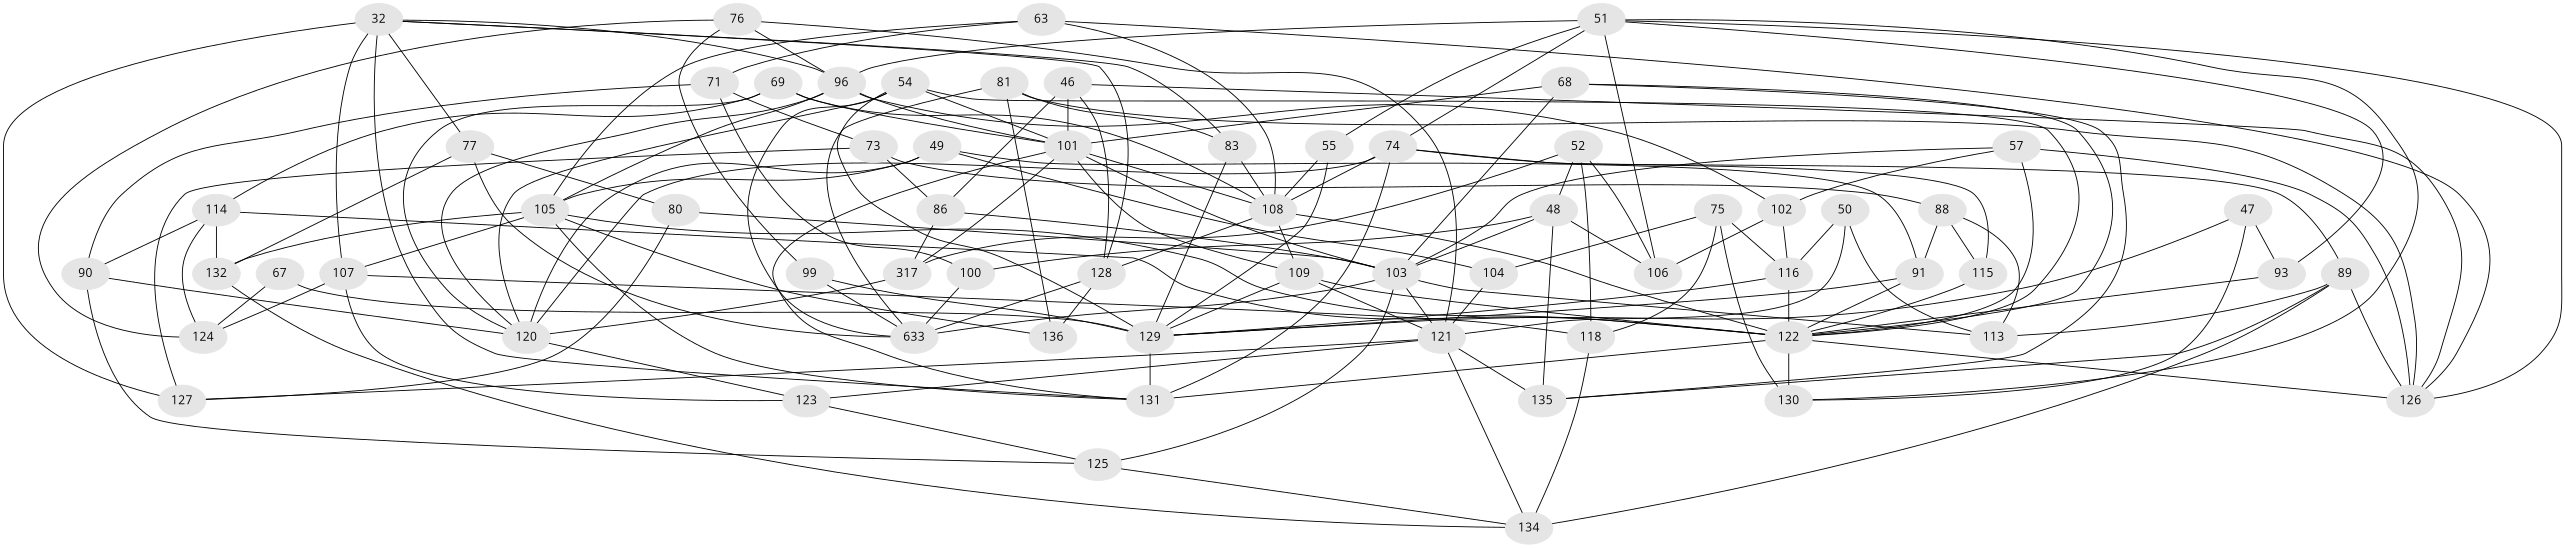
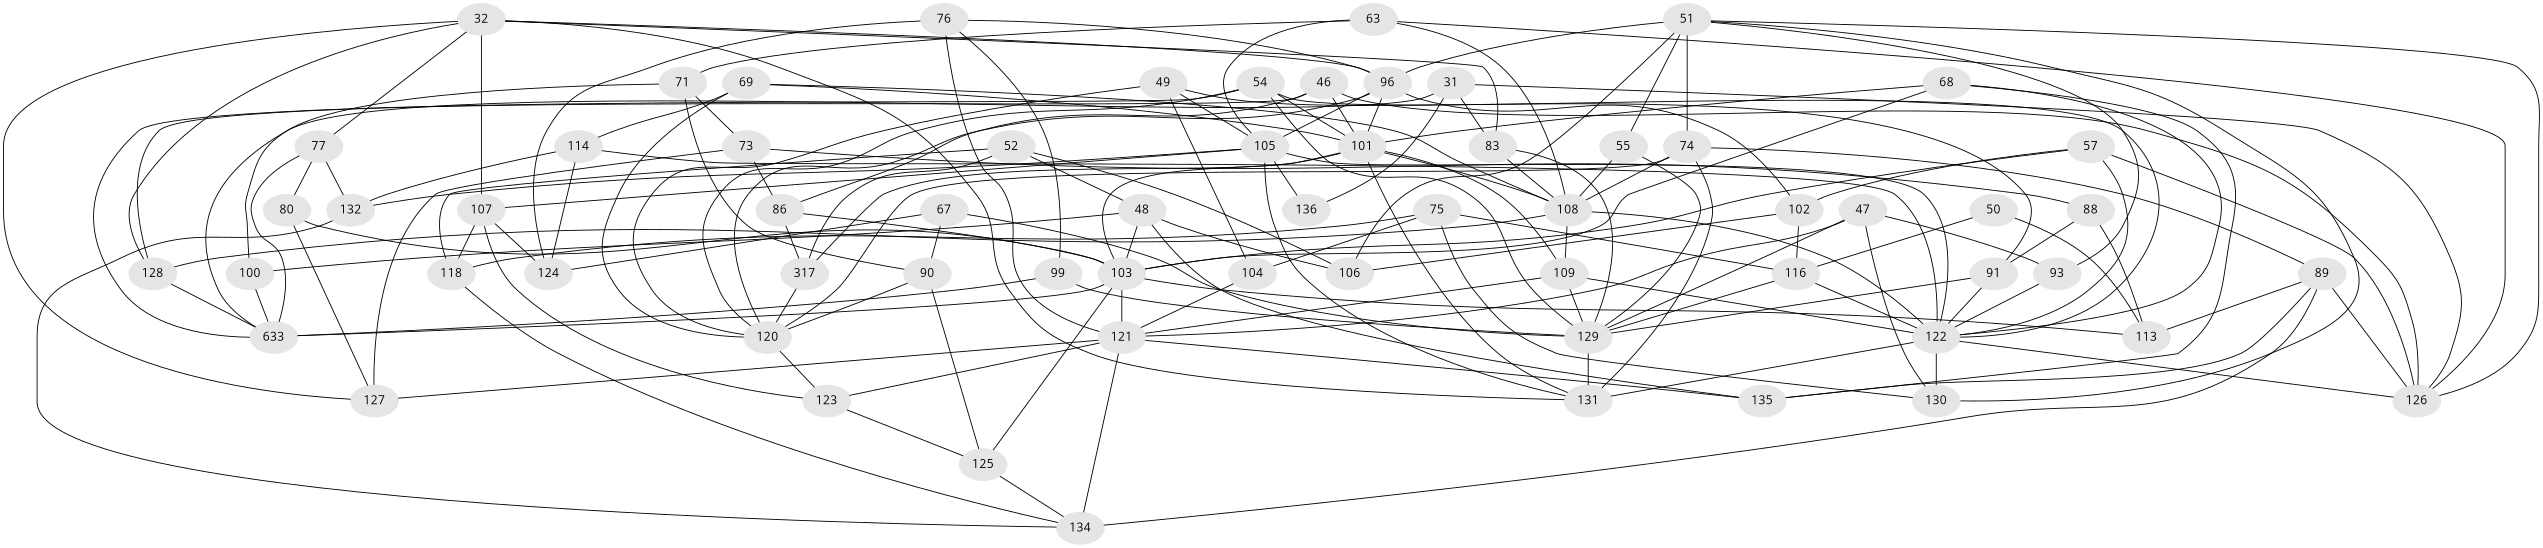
node "81": label "81" -> "31"
edge "114" -- "90": now "67" -- "90"
node "115": removed
edge "128" -- "136": removed
edge "50" -- "121": now "47" -- "121"
